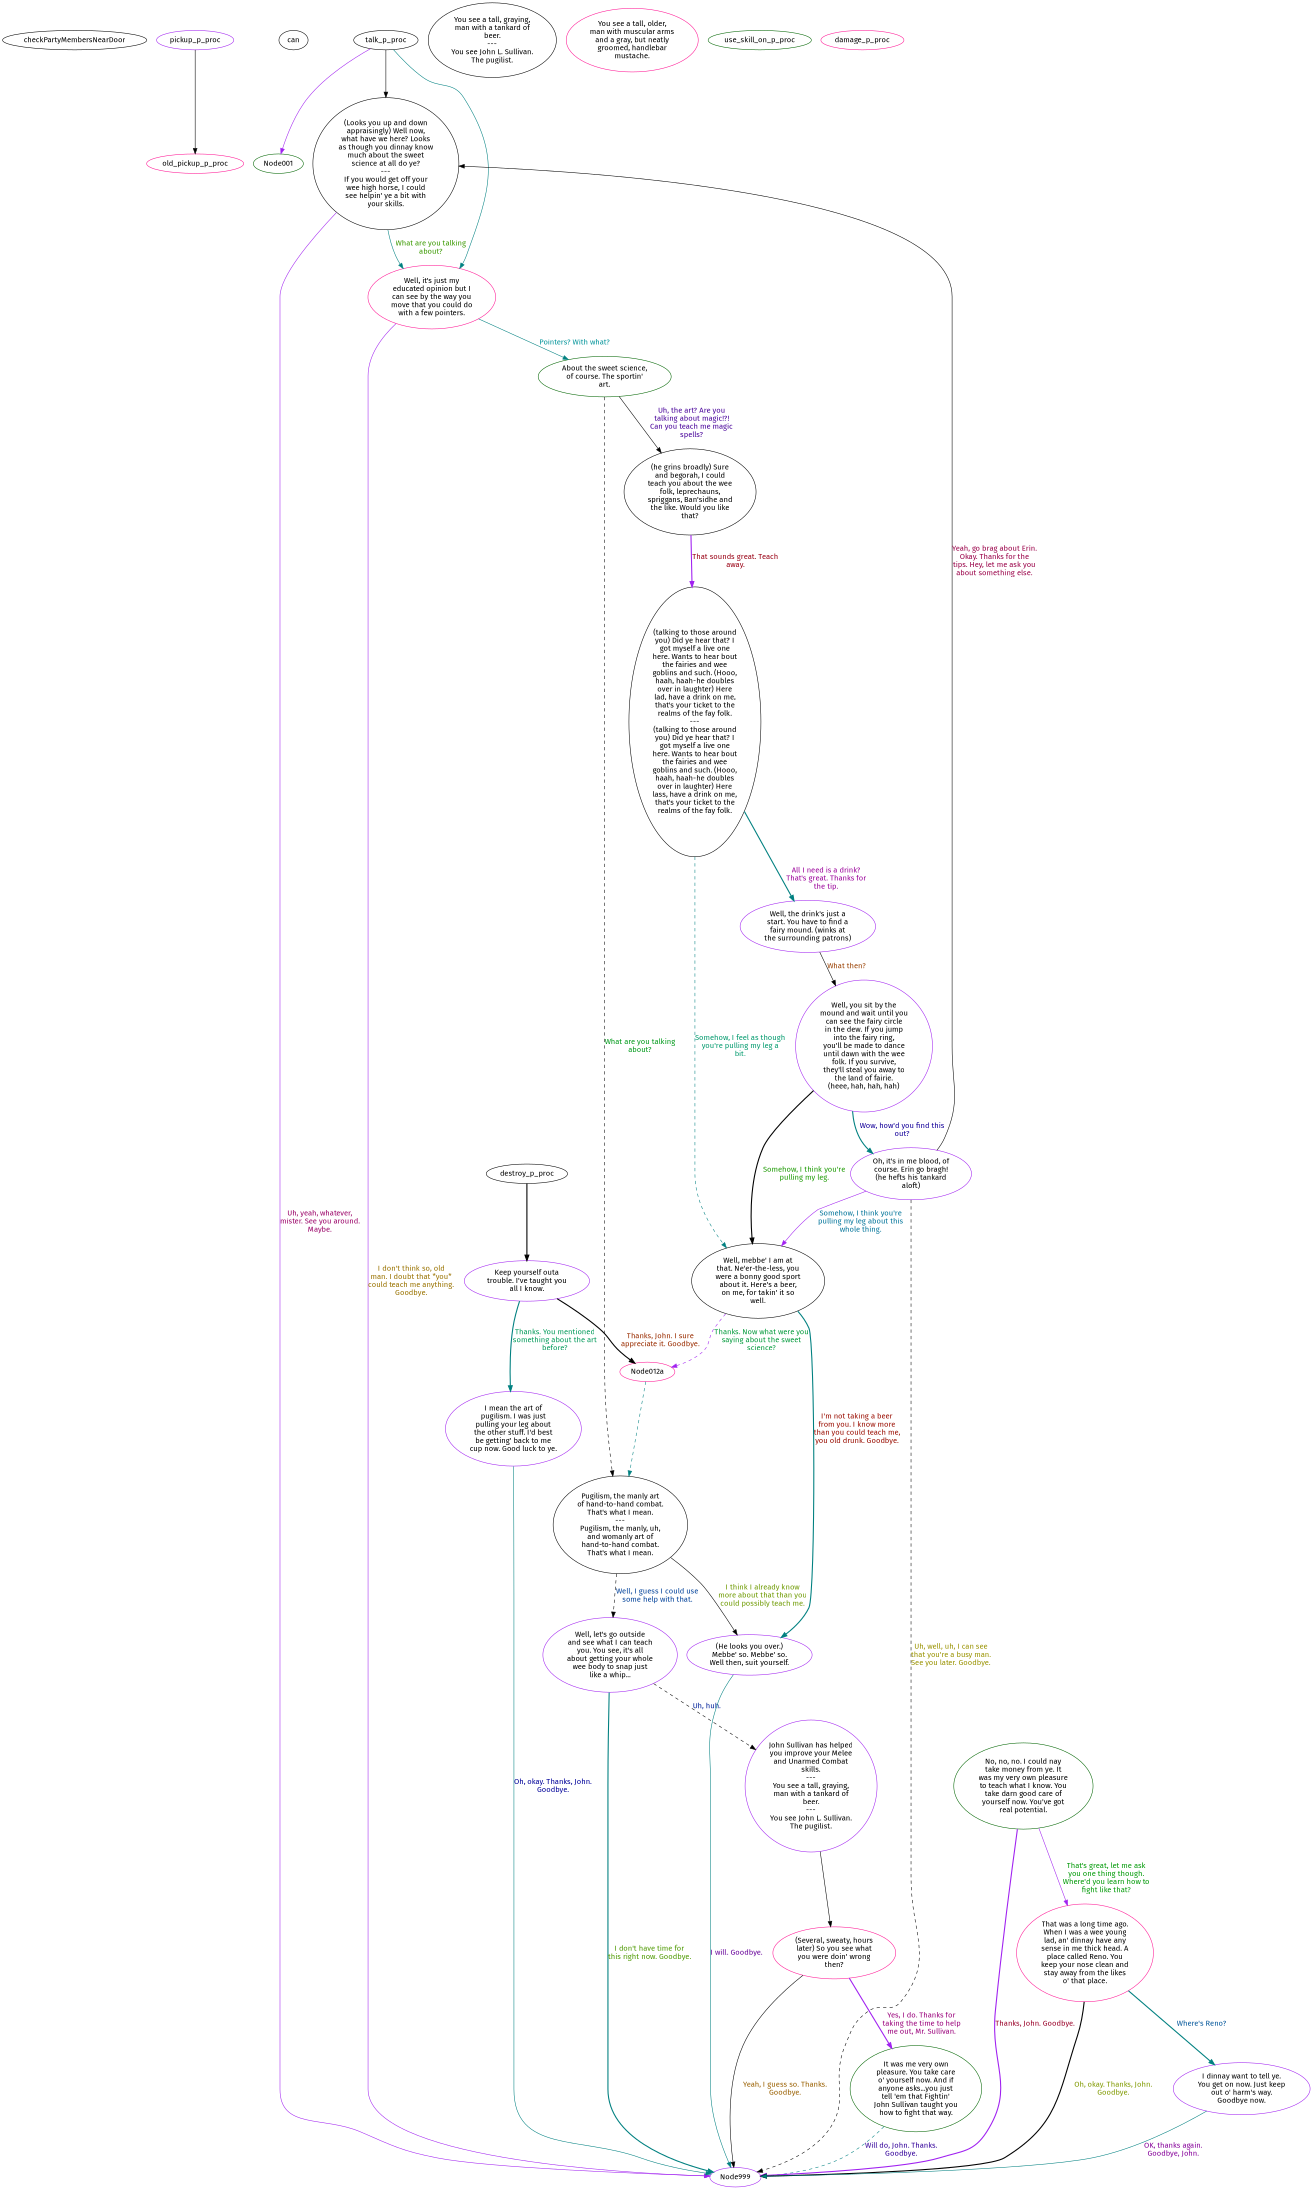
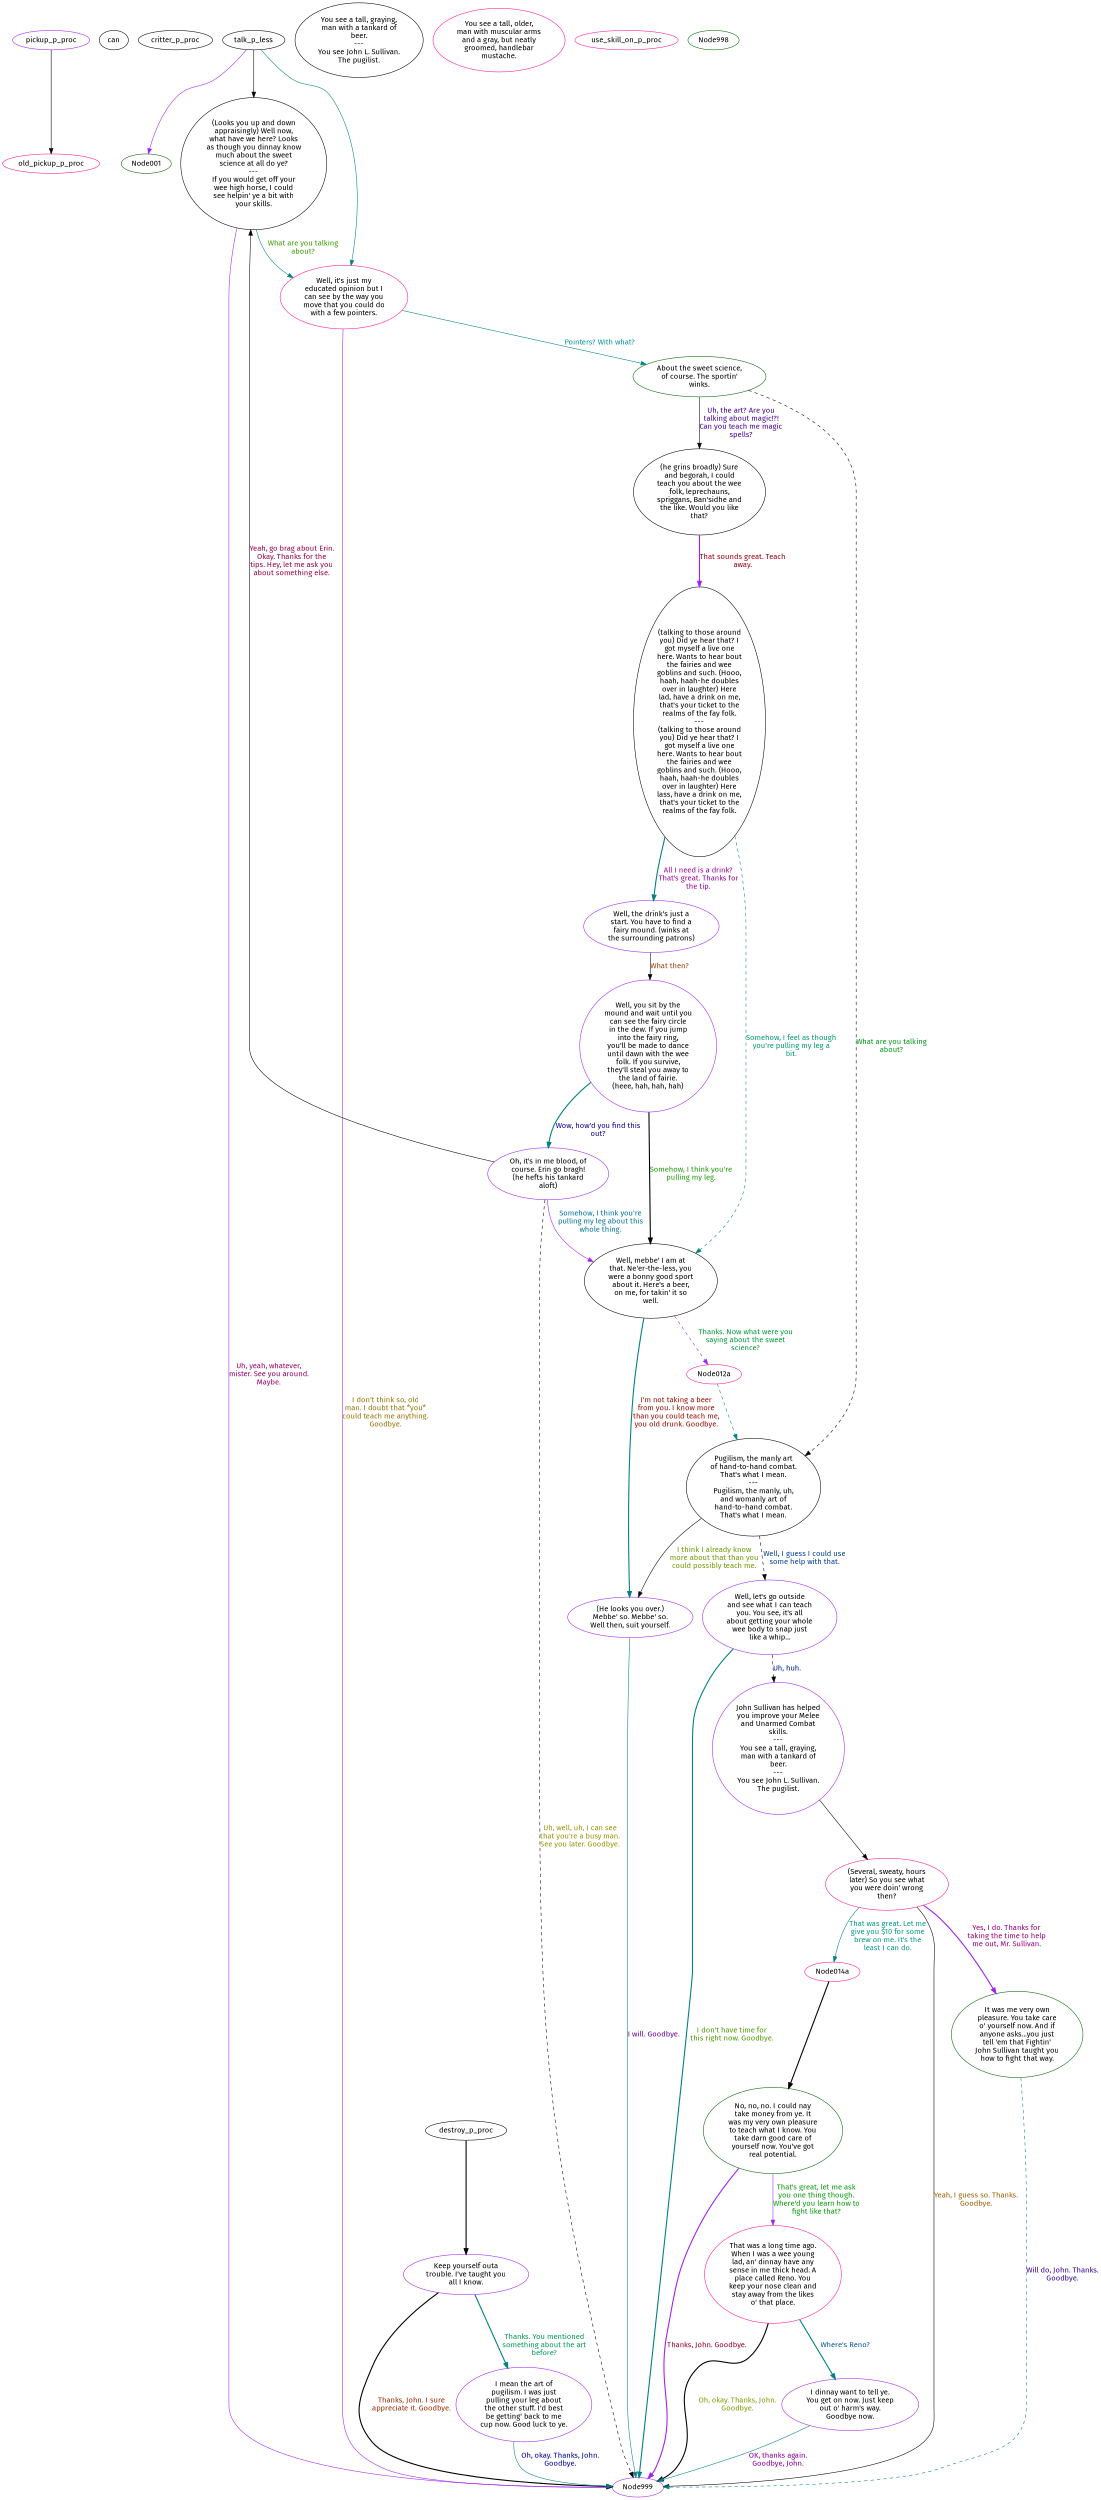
node "checkPartyMembersNearDoor": removed
node "critter_p_proc": added
node "talk_p_proc": label "talk_p_proc" -> "talk_p_less"
node "Node998": added
node "use_skill_on_p_proc": color darkgreen -> deeppink
node "damage_p_proc": removed
node "About the sweet science, of course. The sportin' art.": label "About the sweet science, of course. The sportin' art." -> "About the sweet science, of course. The sportin' winks."
edge "Keep yourself outa trouble. I've taught you all I know." -> "Node012a": now "Keep yourself outa trouble. I've taught you all I know." -> "Node999"
node "Node014a": added
